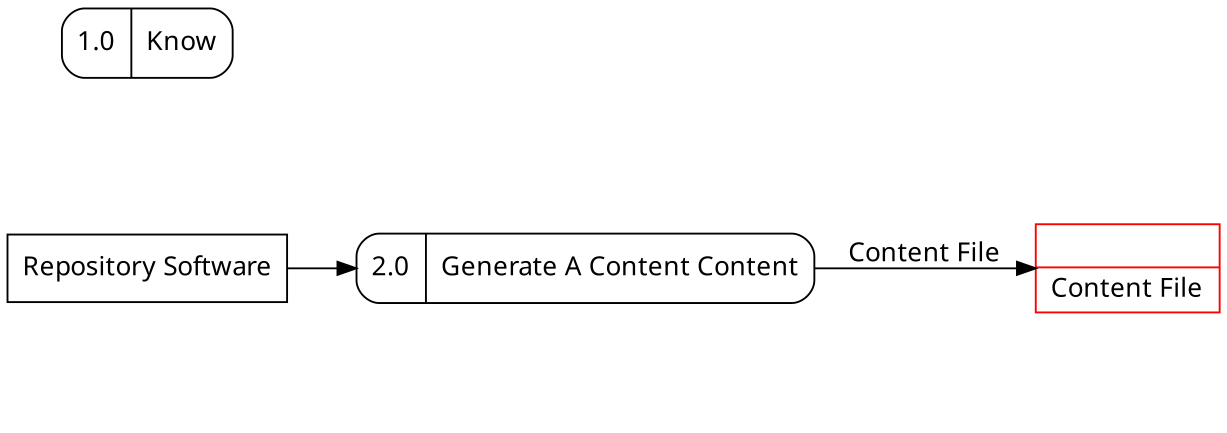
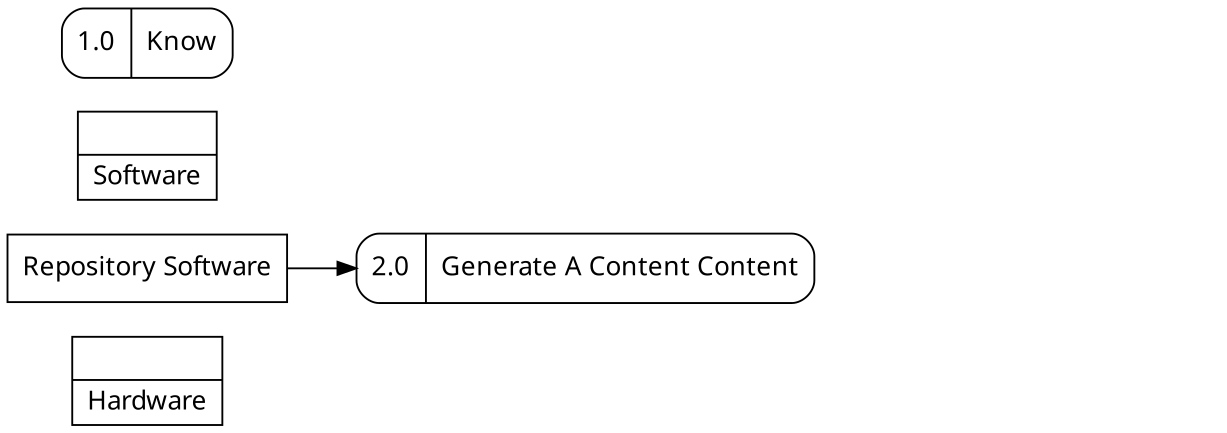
node "Software": added
node "Content File": removed
node "Hardware": added
